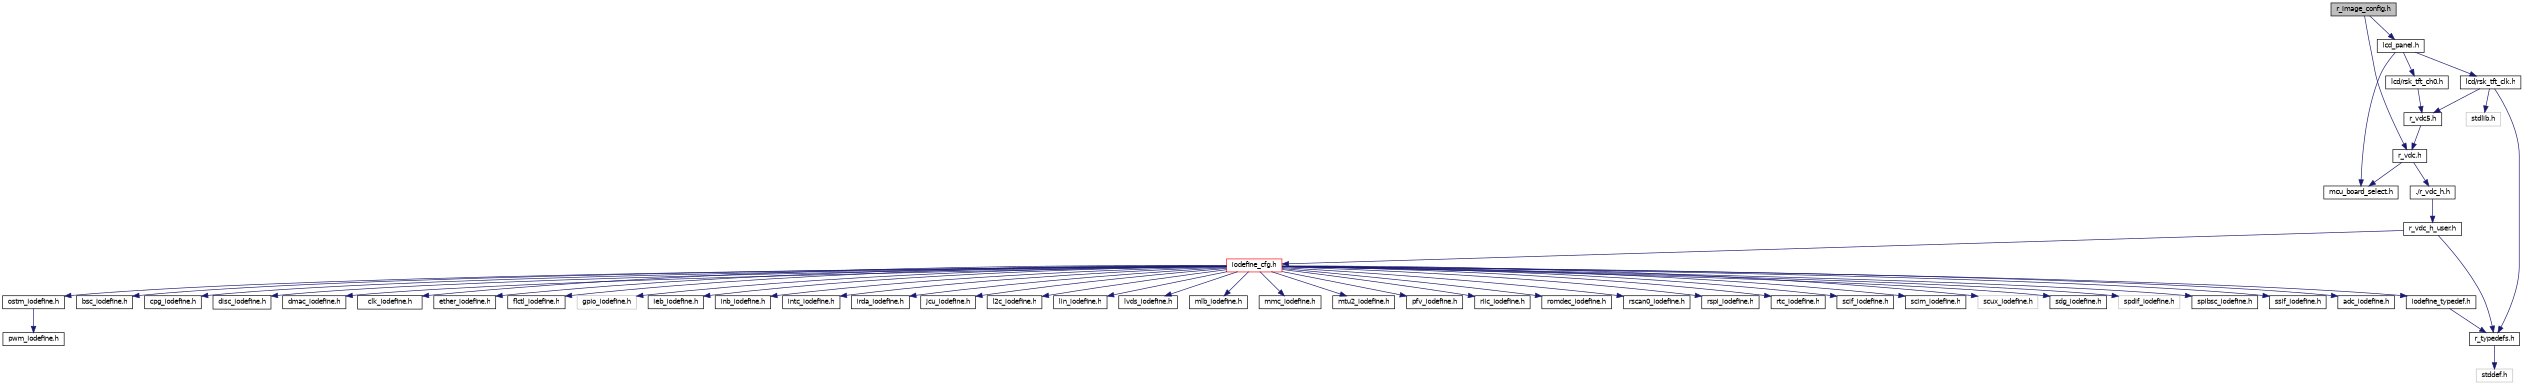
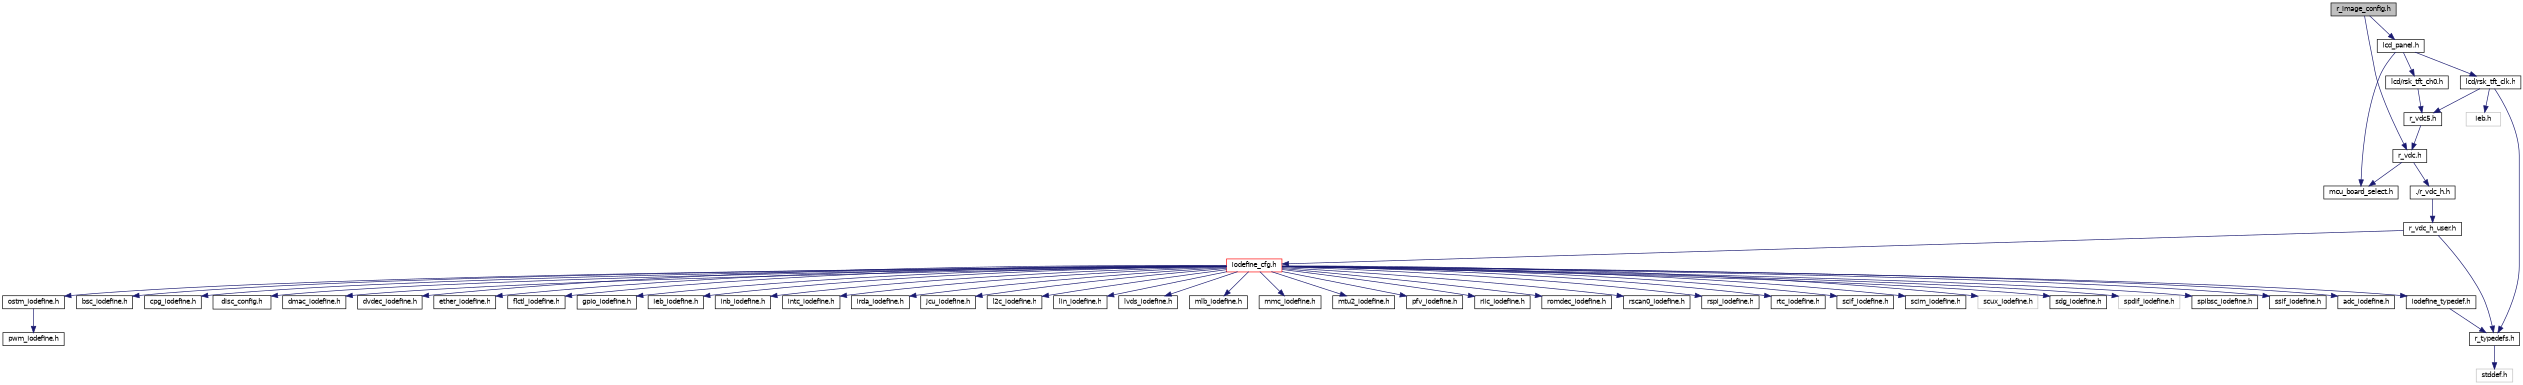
node "stdlib.h": label "stdlib.h" -> "ieb.h"
node "disc_iodefine.h": label "disc_iodefine.h" -> "disc_config.h"
node "clk_iodefine.h": label "clk_iodefine.h" -> "dvdec_iodefine.h"
node "gpio_iodefine.h": color grey75 -> black
